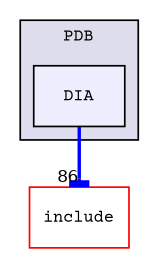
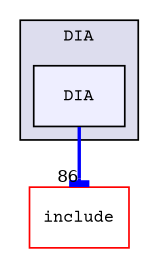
cluster "PDB": label "PDB" -> "DIA"
